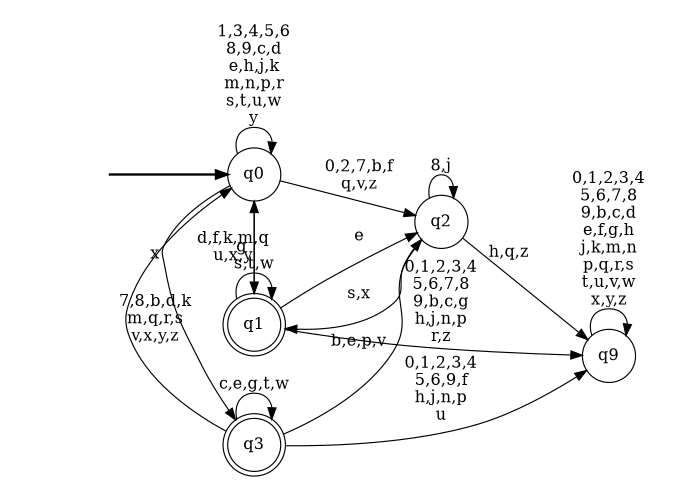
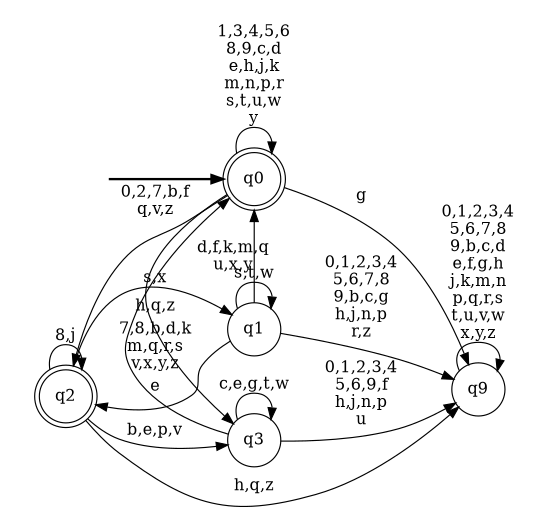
node "q0": shape circle -> doublecircle
node "q2": shape circle -> doublecircle
edge "q0" -> "q1": now "q0" -> "q9"
edge "q0" -> "q3": label "x" -> "h,q,z"
node "q1": shape doublecircle -> circle
edge "q3" -> "q2": reversed
node "q3": shape doublecircle -> circle
